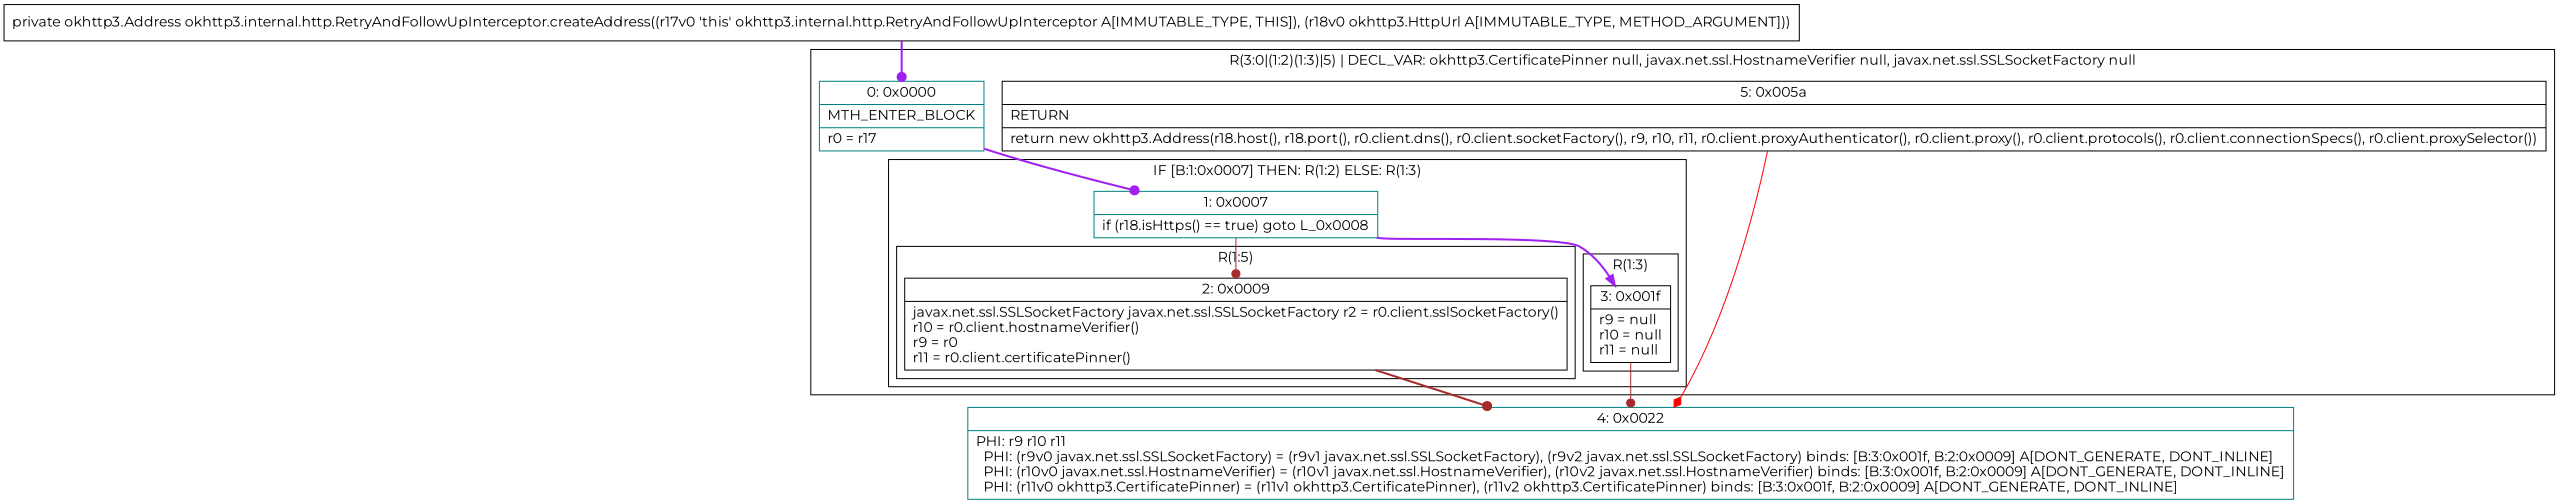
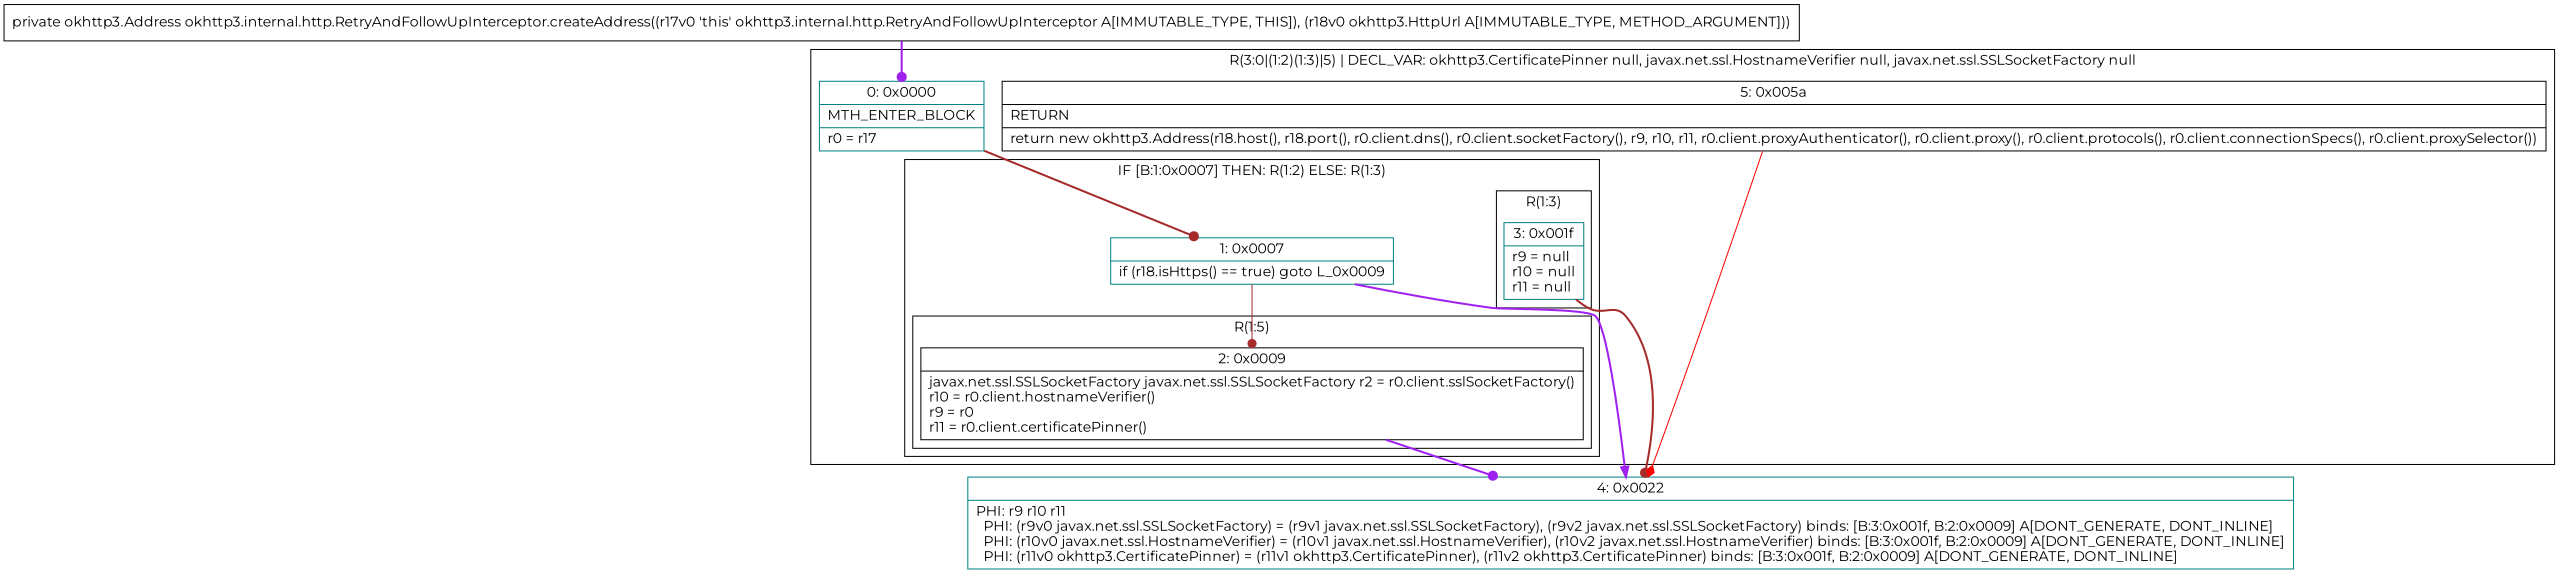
edge "0: 0x0000" -> "1: 0x0007": color purple -> brown
node "1: 0x0007": text "if (r18.isHttps() == true) goto L_0x0008" -> "if (r18.isHttps() == true) goto L_0x0009"
edge "1: 0x0007" -> "3: 0x001f": now "1: 0x0007" -> "4: 0x0022"
node "3: 0x001f": color black -> teal
edge "3: 0x001f" -> "4: 0x0022": style solid -> bold
edge "2: 0x0009" -> "4: 0x0022": color brown -> purple
